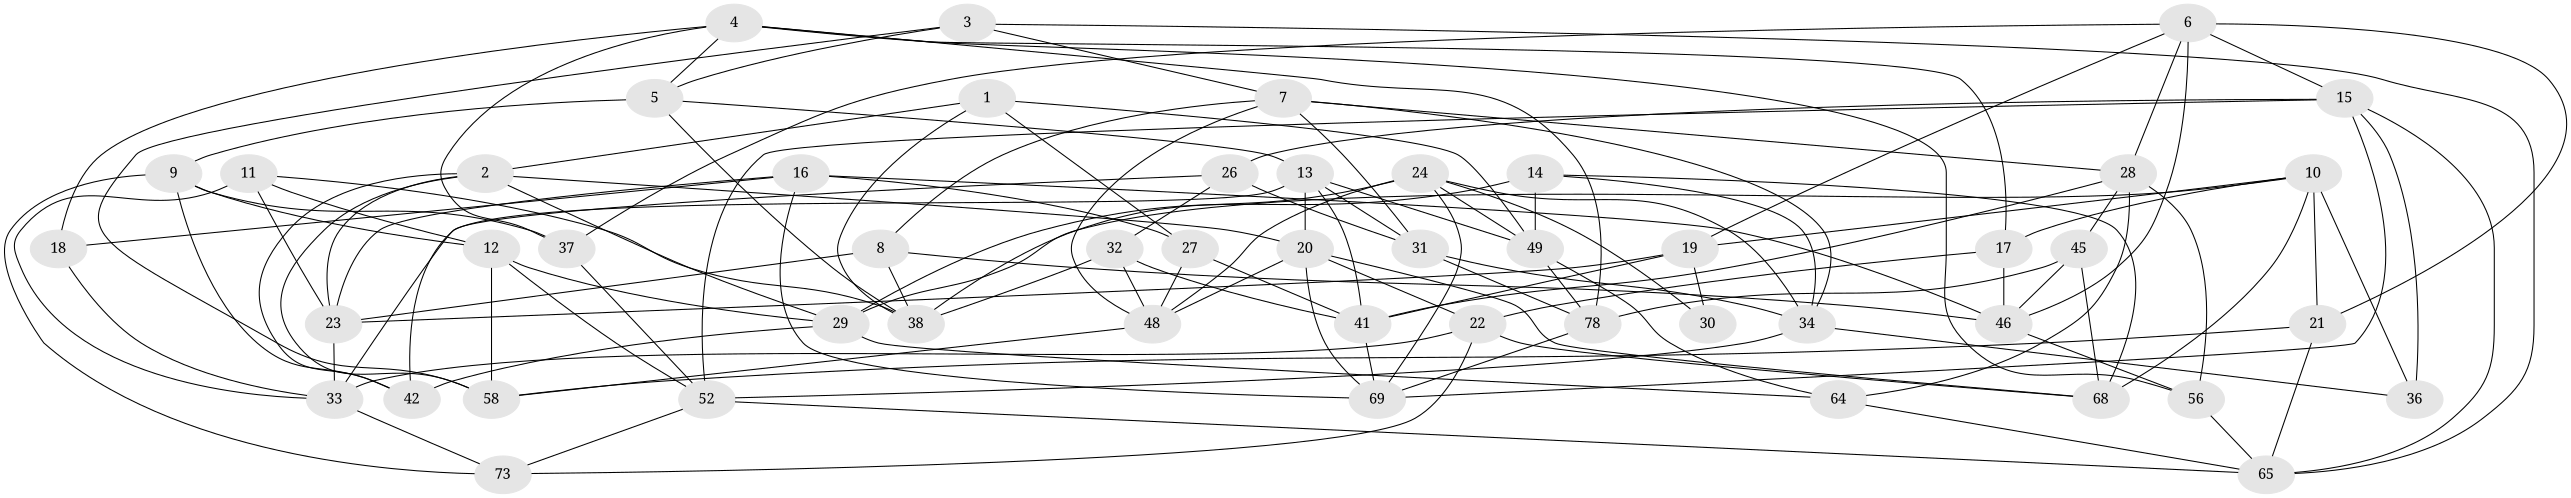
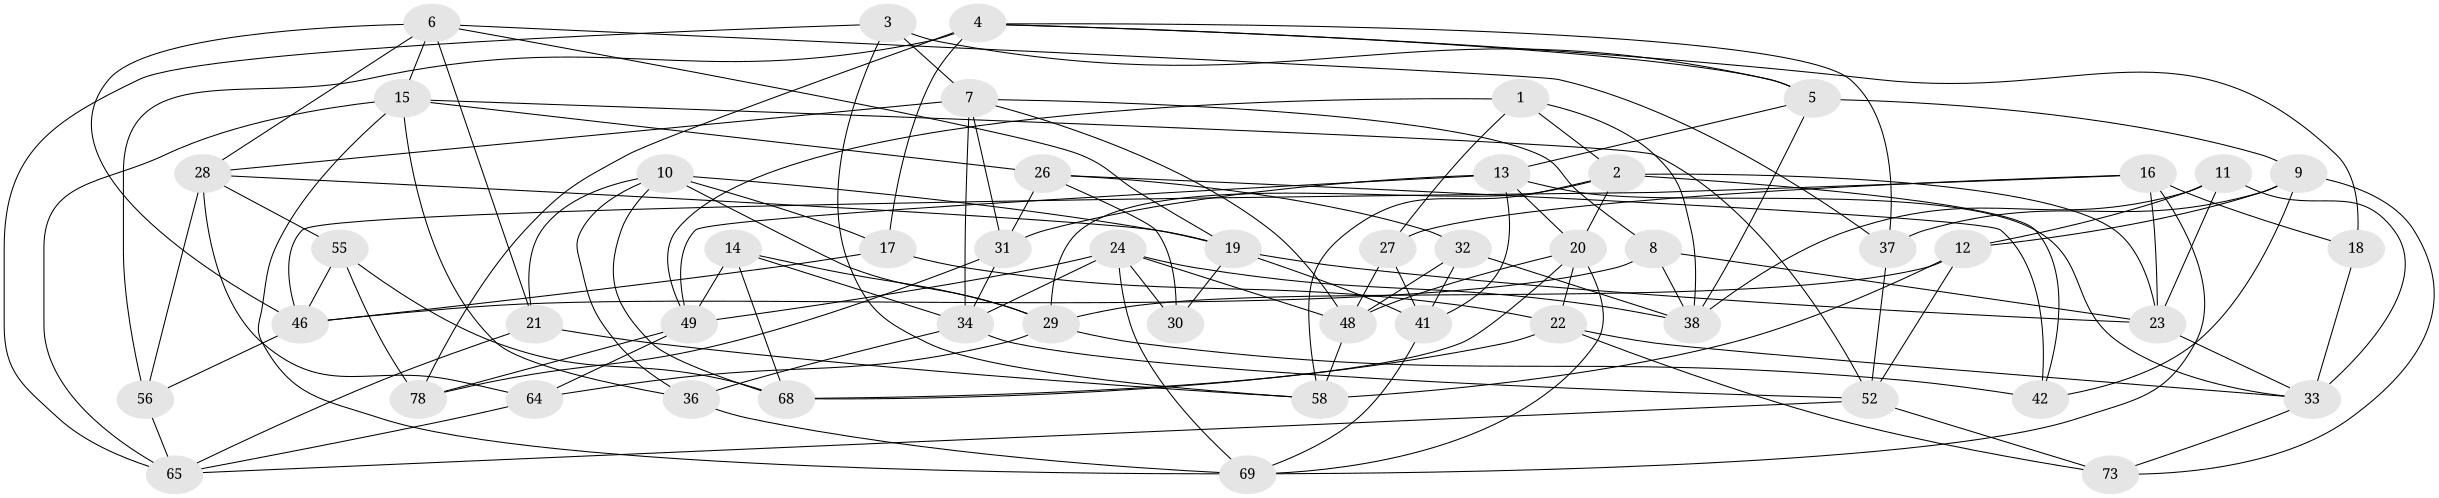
edge "26" -- "30": added
node "45": label "45" -> "55"
edge "28" -- "41": now "28" -- "19"
edge "78" -- "69": now "36" -- "69"
